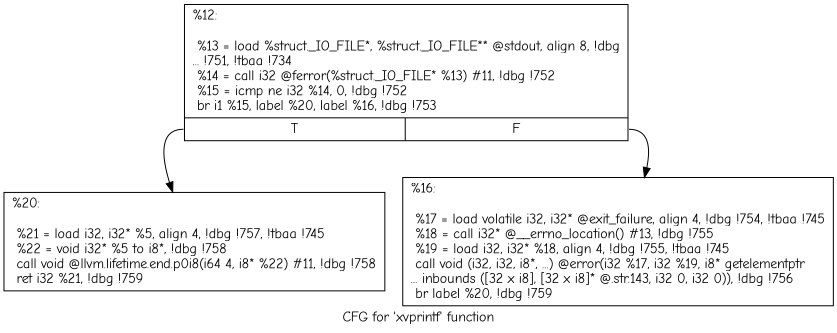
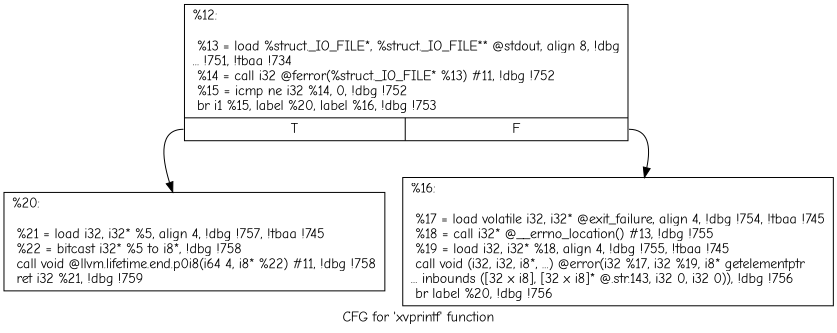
node "%20:": text "%22 = void i32* %5 to i8*, !dbg !758" -> "%22 = bitcast i32* %5 to i8*, !dbg !758"
node "%16:": text "br label %20, !dbg !759" -> "br label %20, !dbg !756"
